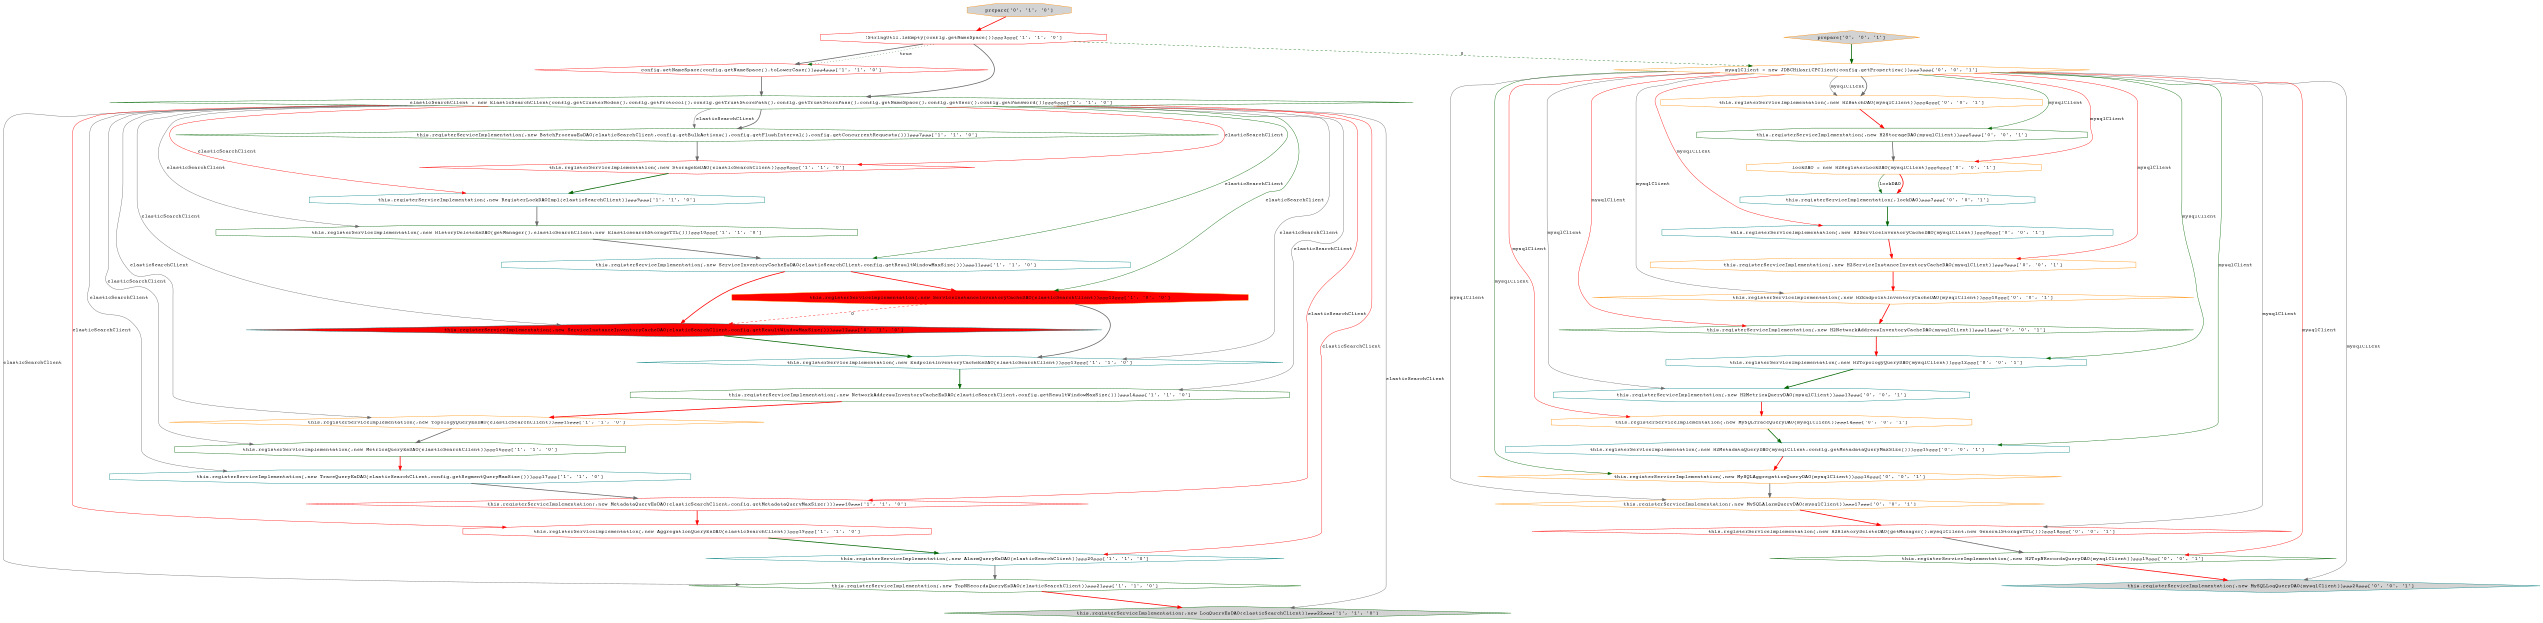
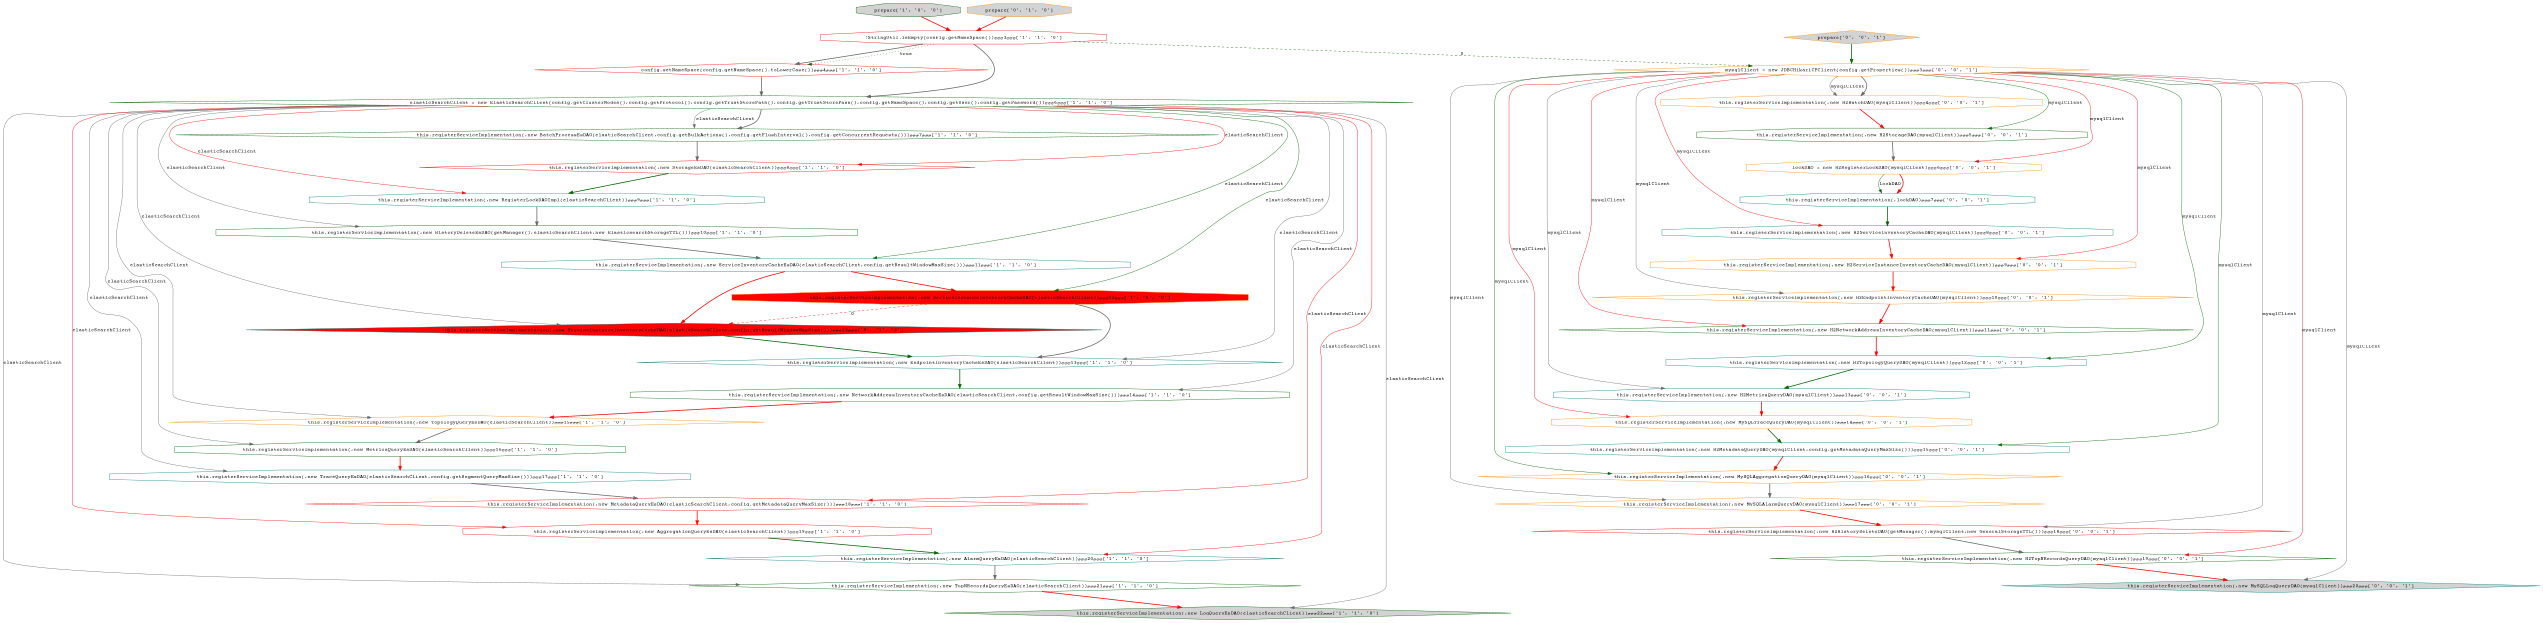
node "prepare['1', '0', '0']": added
